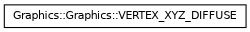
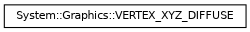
node "Graphics::Graphics::VERTEX_XYZ_DIFFUSE": label "Graphics::Graphics::VERTEX_XYZ_DIFFUSE" -> "System::Graphics::VERTEX_XYZ_DIFFUSE"
